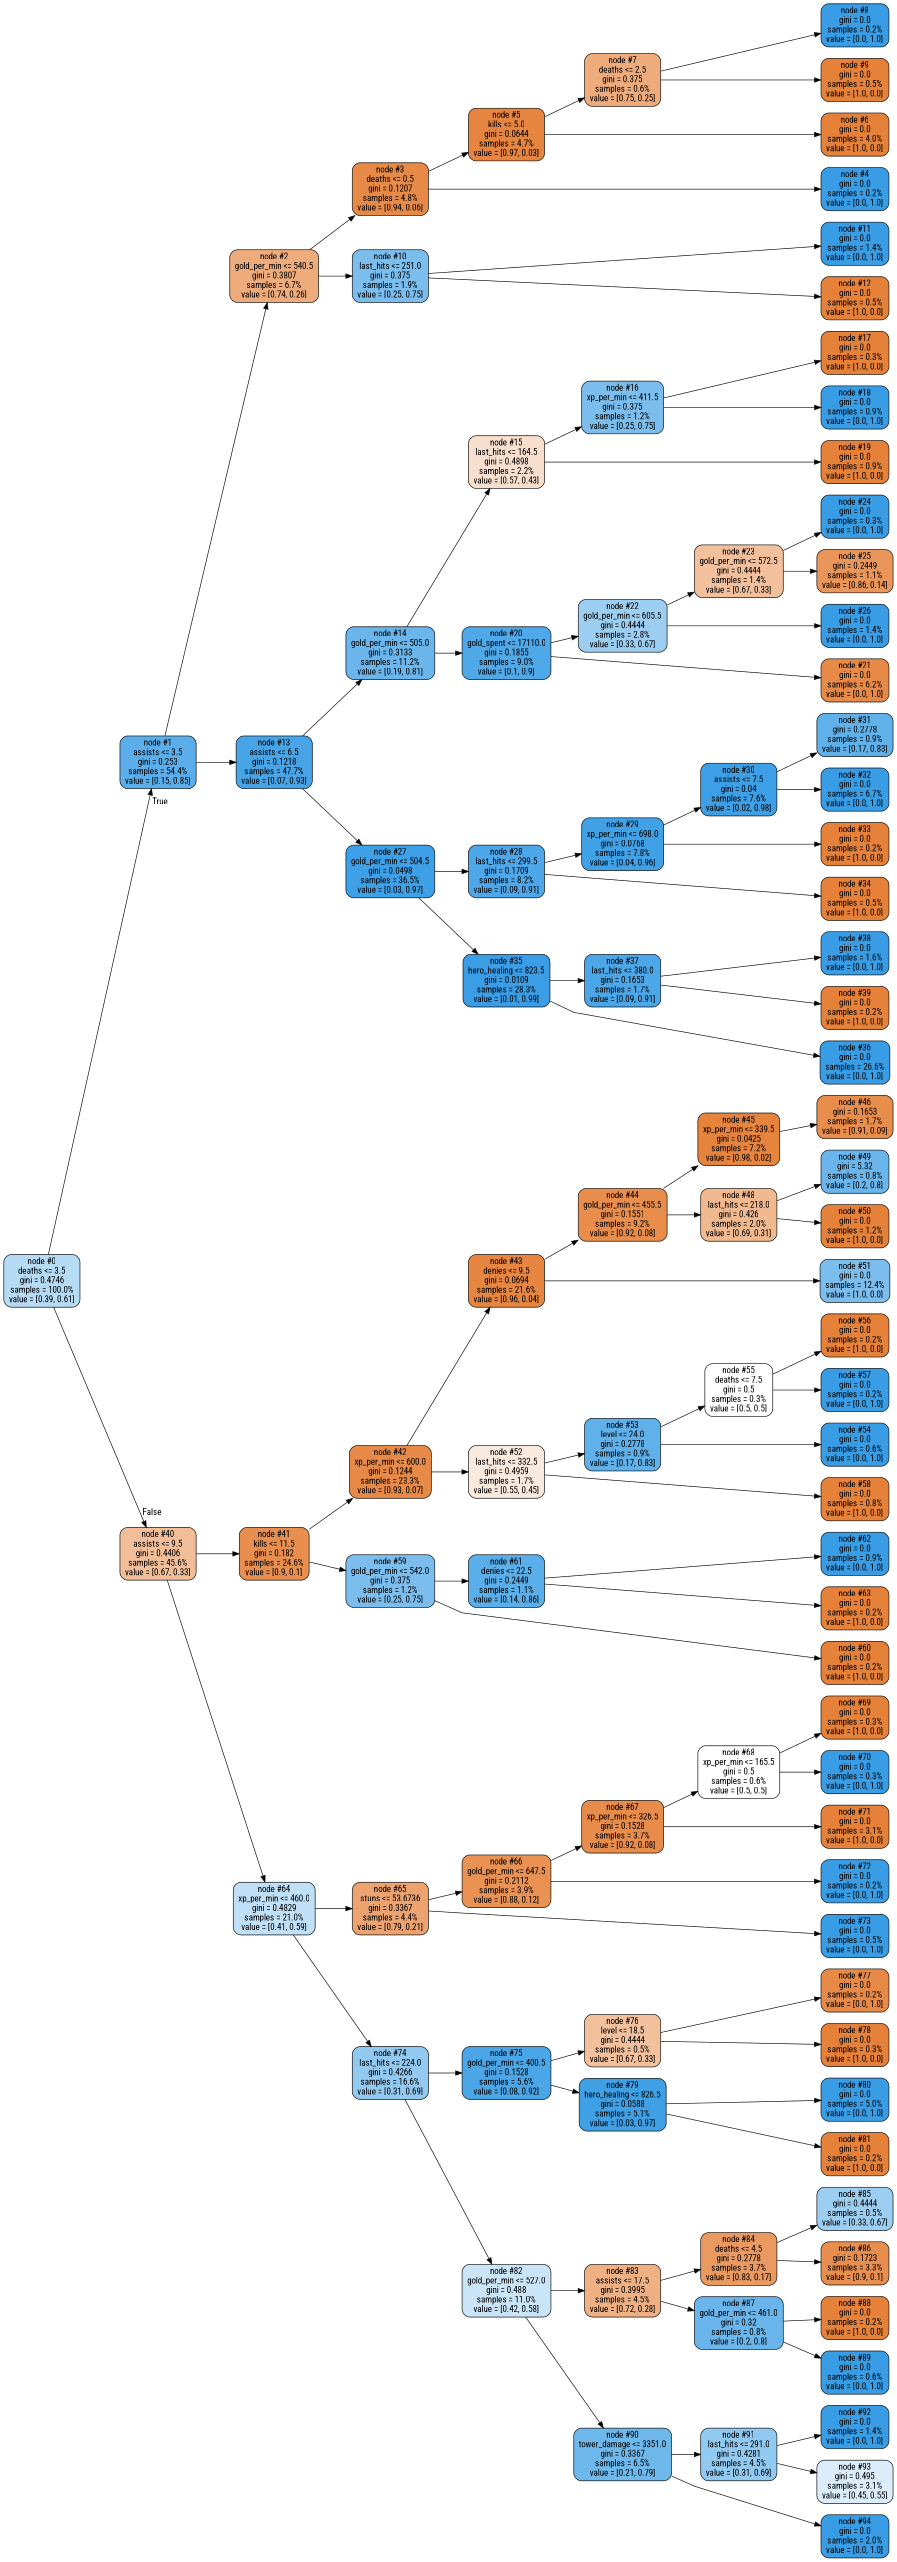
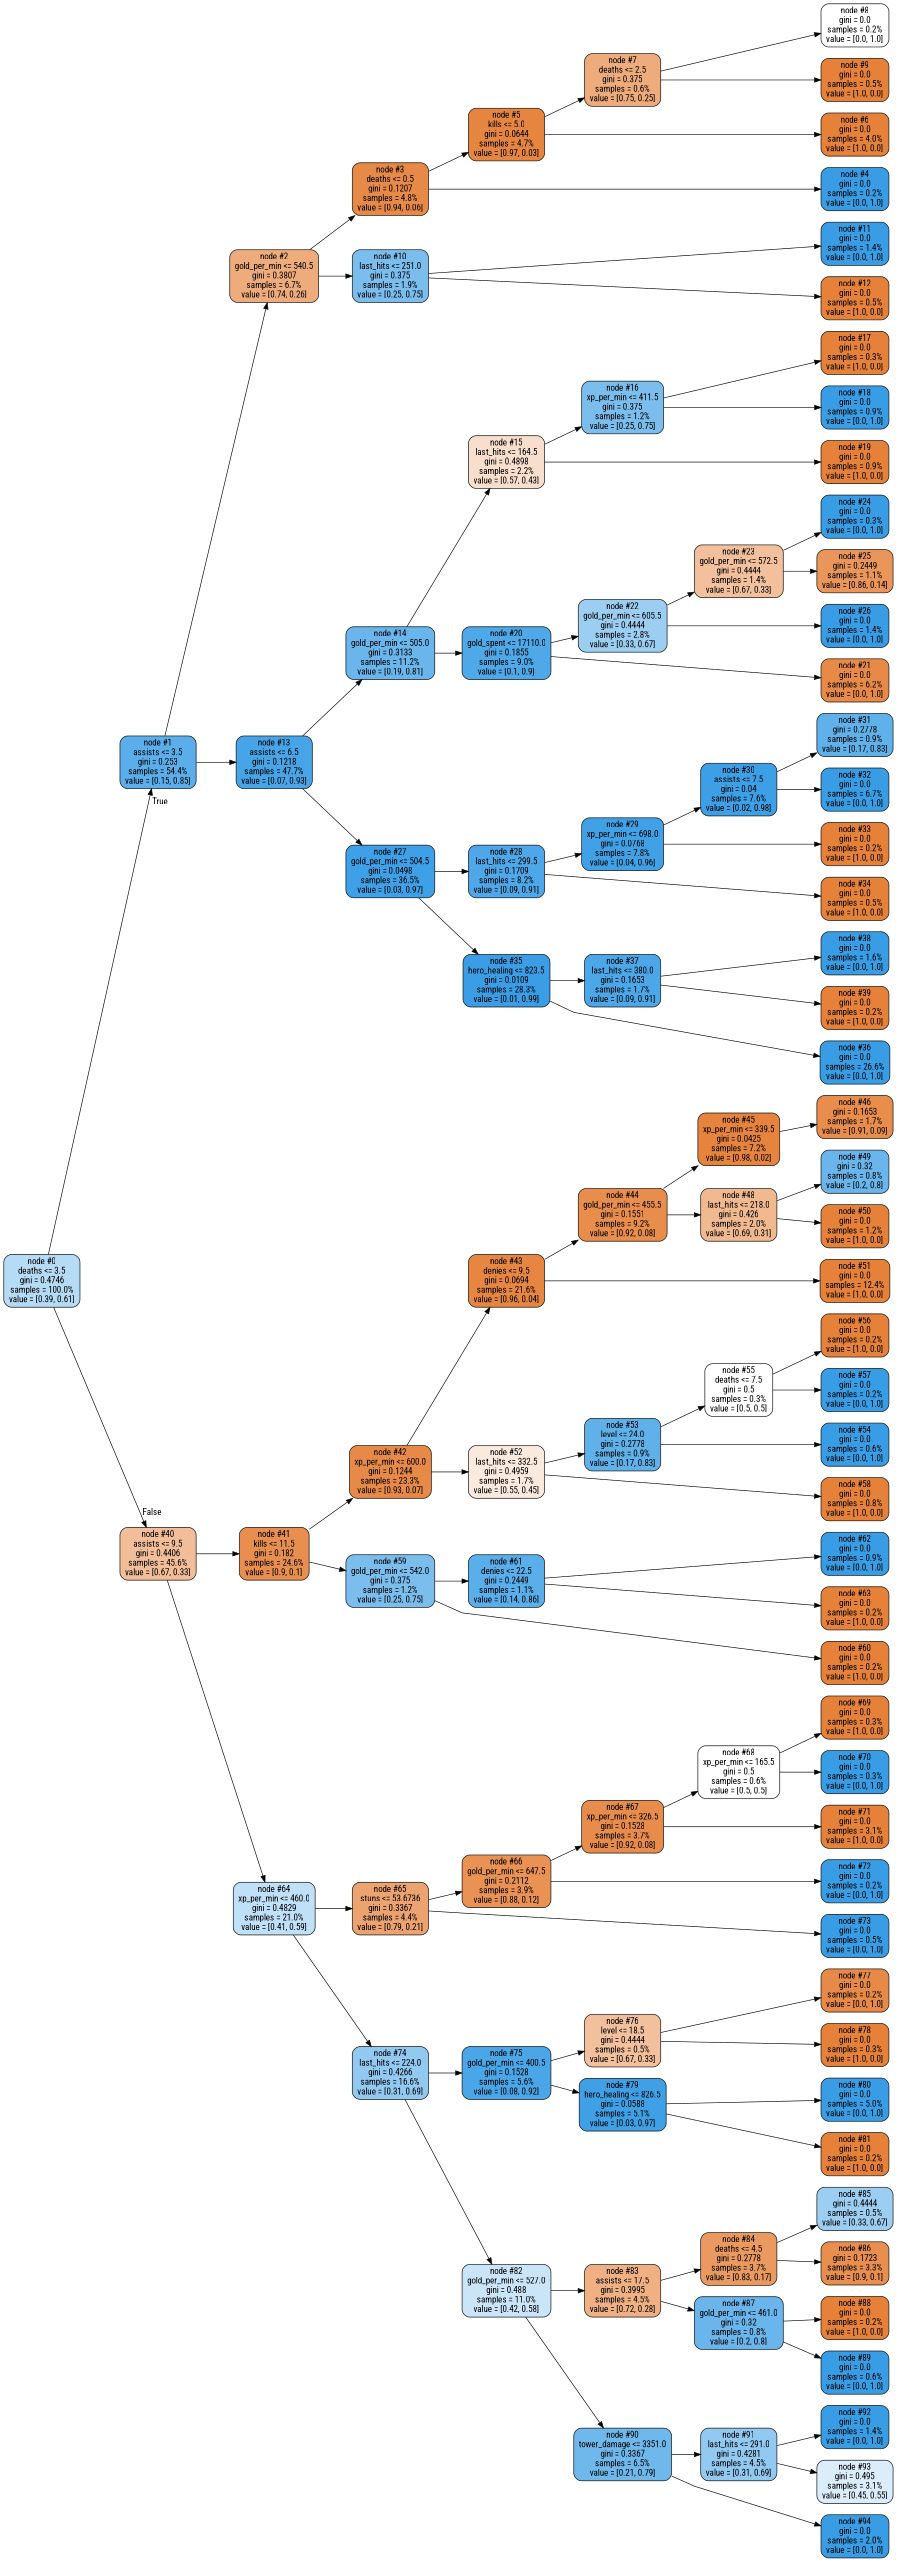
node "node #8 gini = 0.0 samples = 0.2% value = [0.0, 1.0]": fillcolor #399de5ff -> #e5813900
node "node #49 gini = 5.32 samples = 0.8% value = [0.2, 0.8]": label "node #49 gini = 5.32 samples = 0.8% value = [0.2, 0.8]" -> "node #49 gini = 0.32 samples = 0.8% value = [0.2, 0.8]"
node "node #51 gini = 0.0 samples = 12.4% value = [1.0, 0.0]": fillcolor #399de5aa -> #e58139ff
